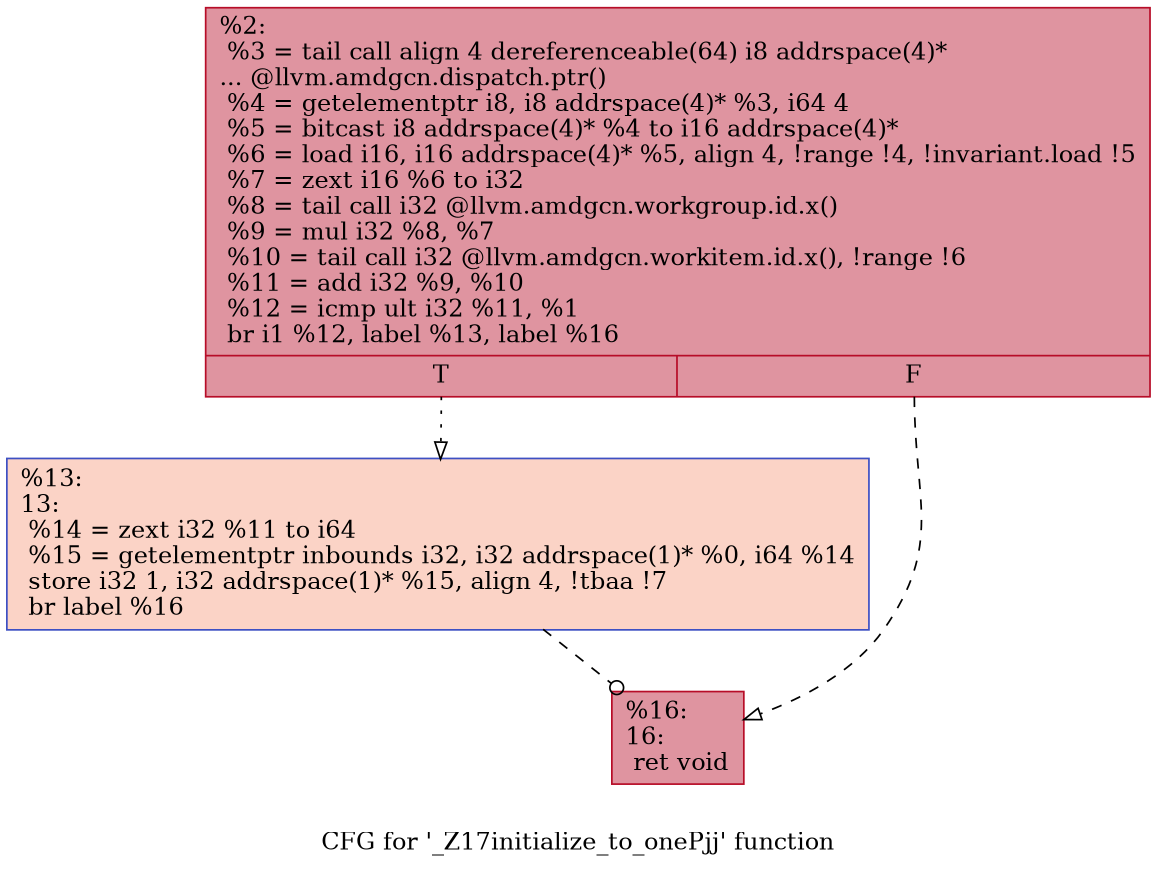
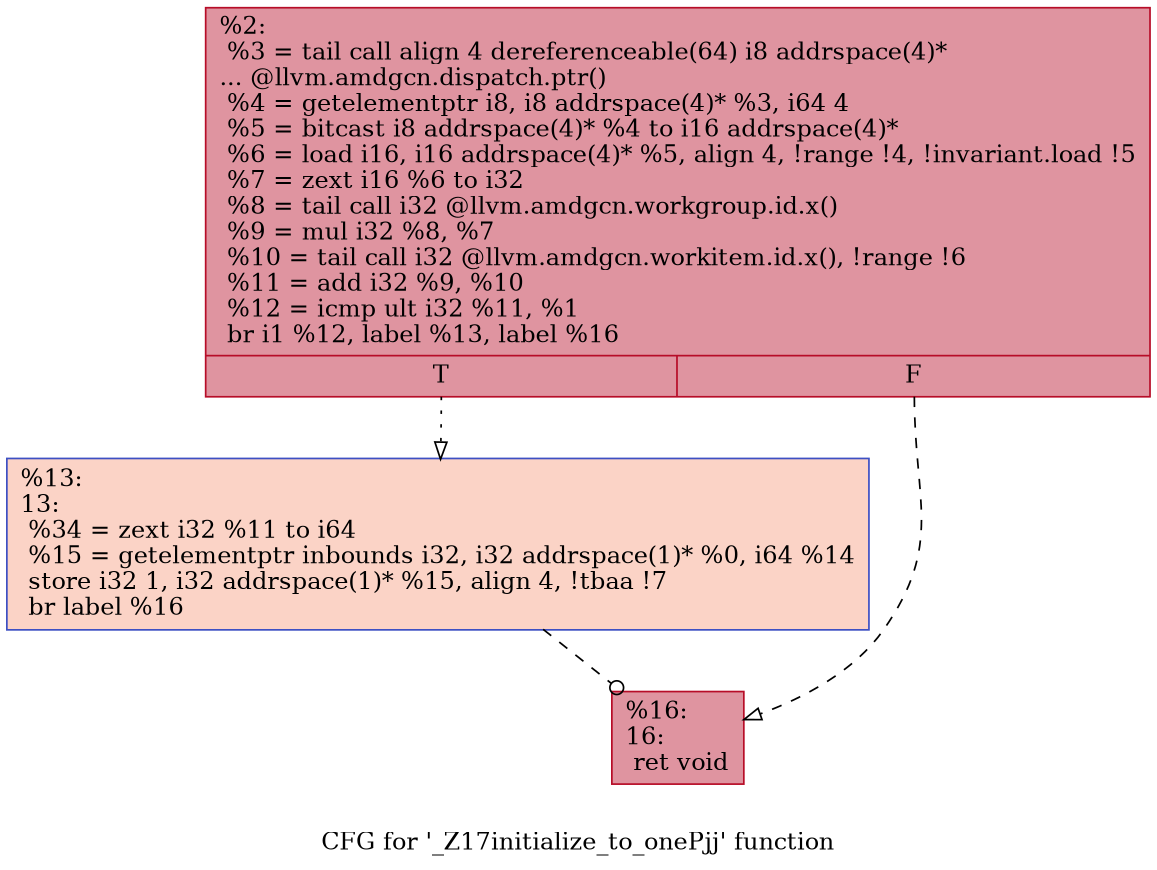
node "%13:": text "%14 = zext i32 %11 to i64" -> "%34 = zext i32 %11 to i64"
